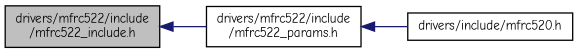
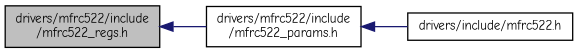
node "drivers/mfrc522/include /mfrc522_include.h": label "drivers/mfrc522/include /mfrc522_include.h" -> "drivers/mfrc522/include /mfrc522_regs.h"
node "drivers/include/mfrc520.h": label "drivers/include/mfrc520.h" -> "drivers/include/mfrc522.h"
